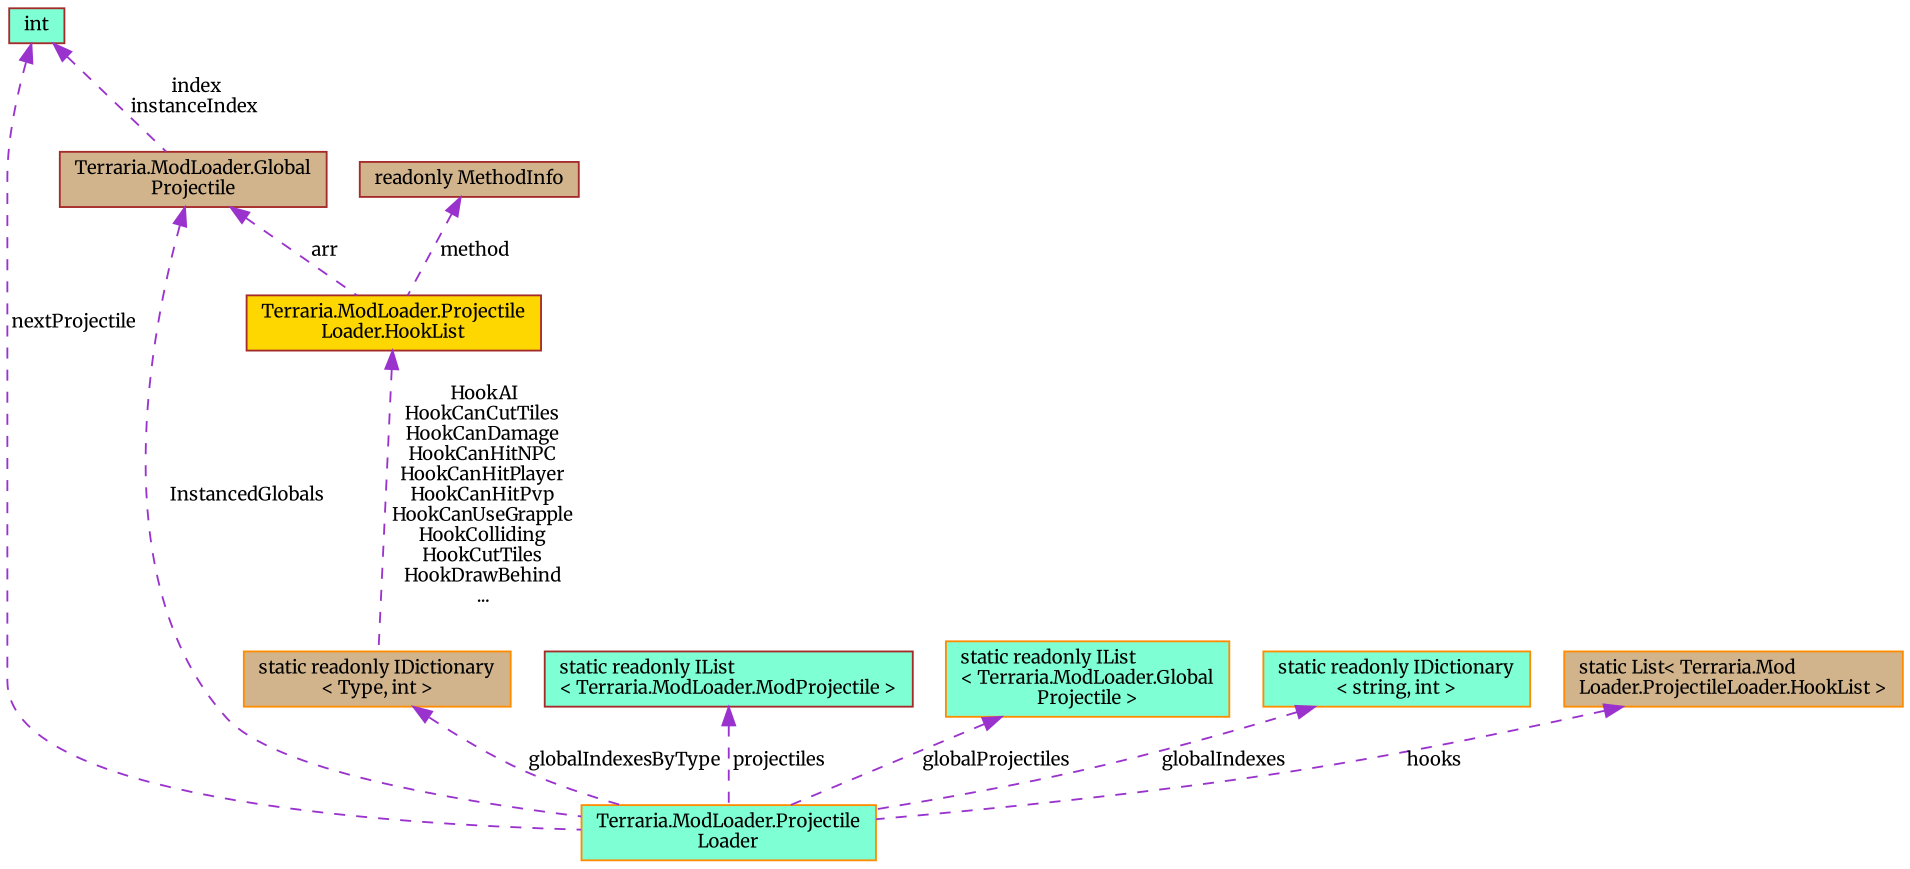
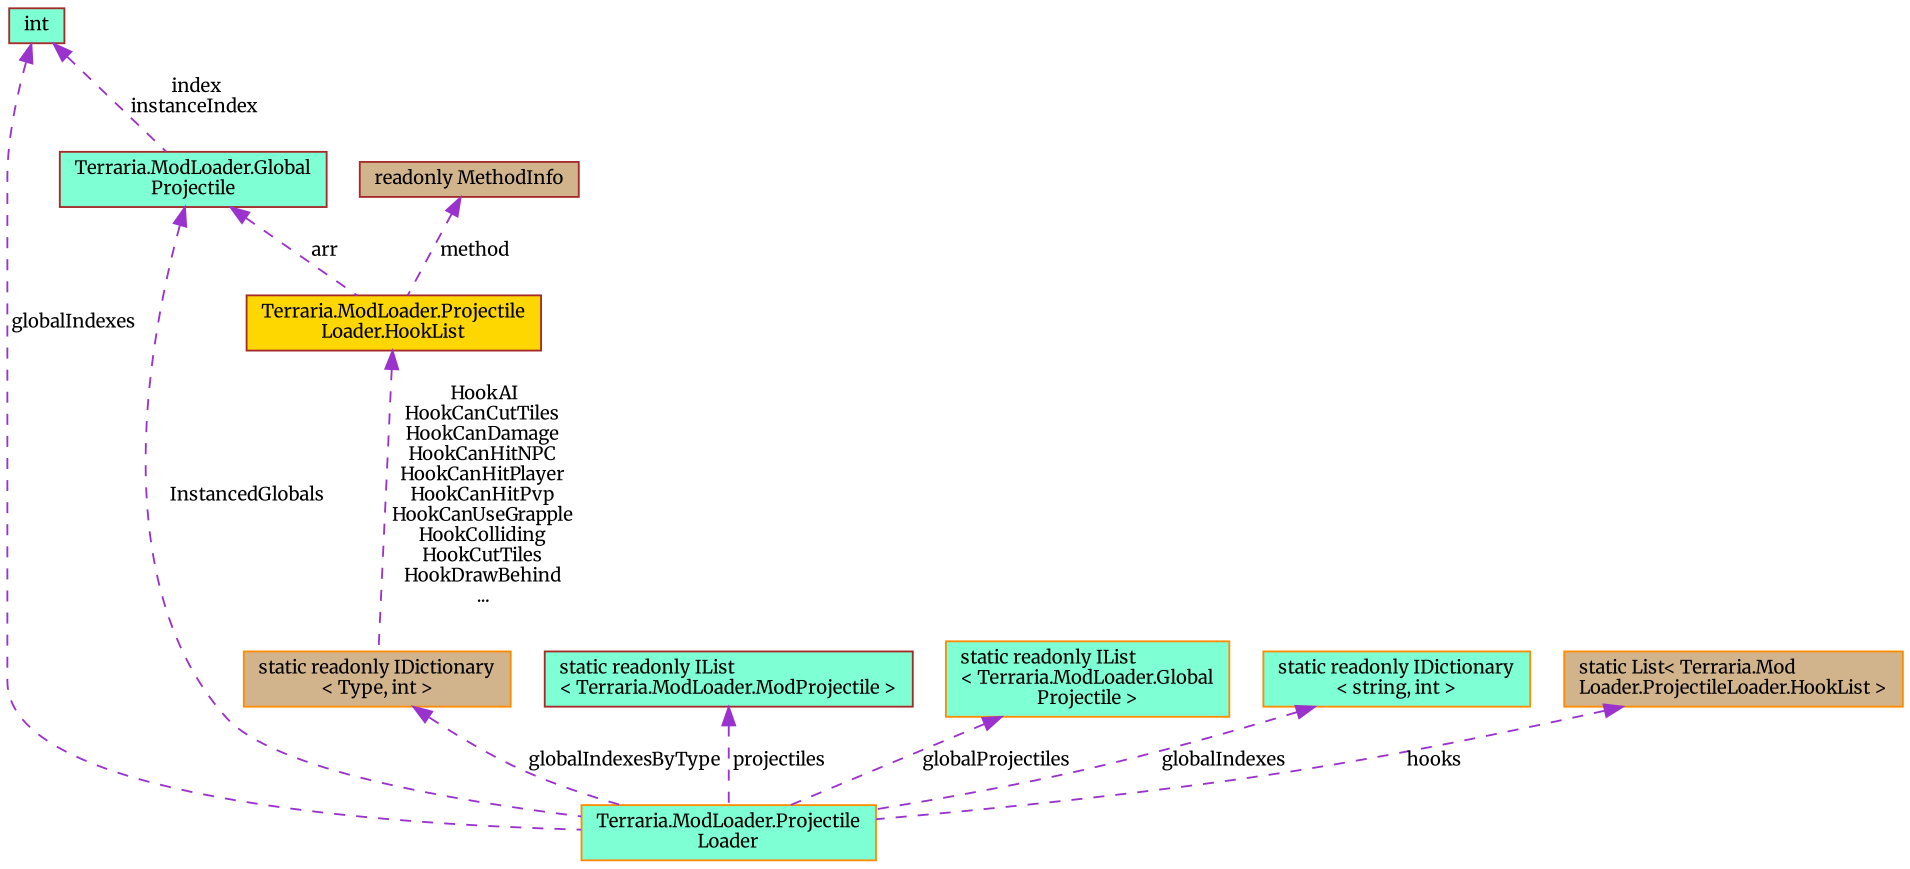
node "Terraria.ModLoader.Global Projectile": fillcolor tan -> aquamarine
edge "Terraria.ModLoader.Projectile Loader" -> "int": label " nextProjectile" -> " globalIndexes"
